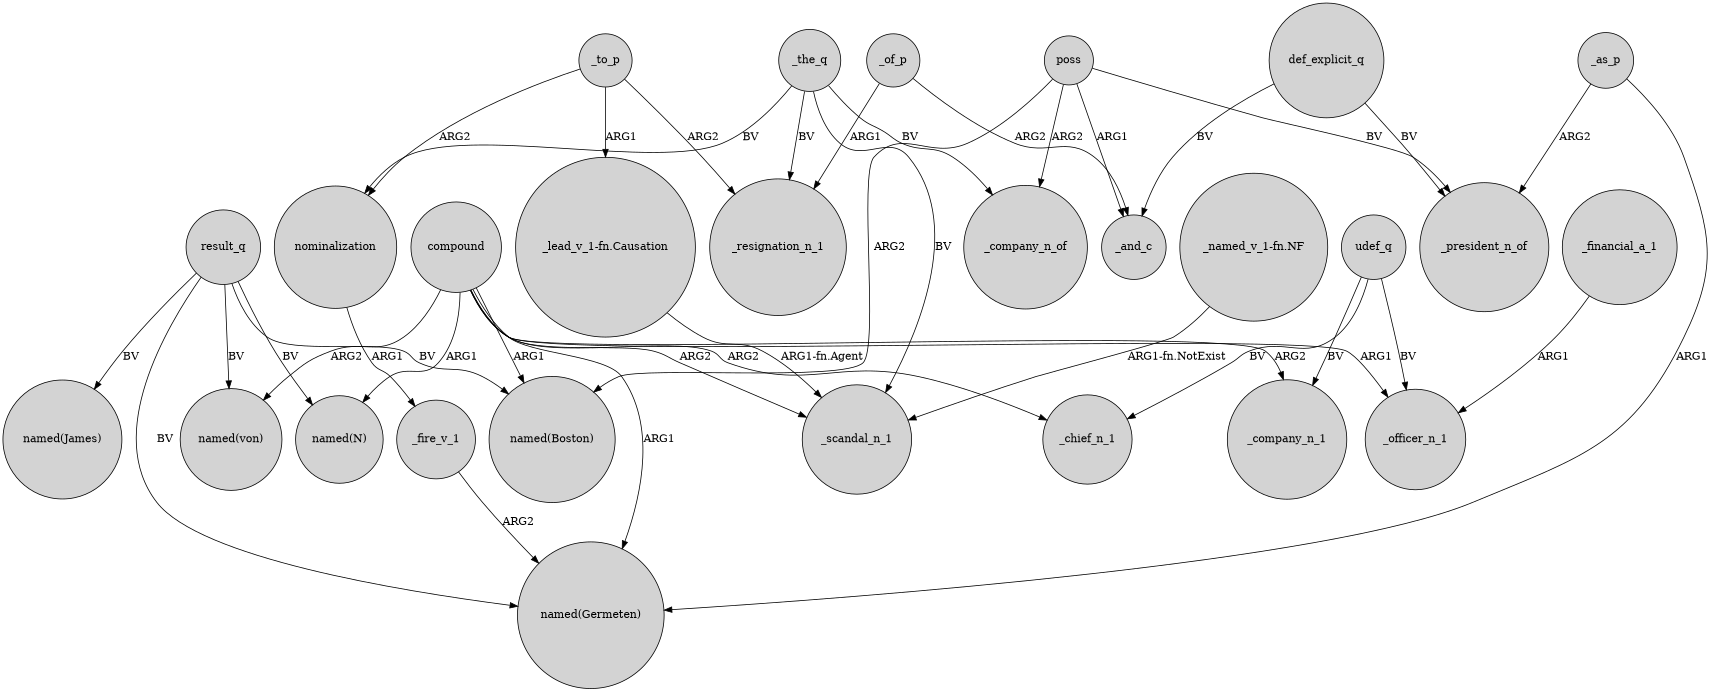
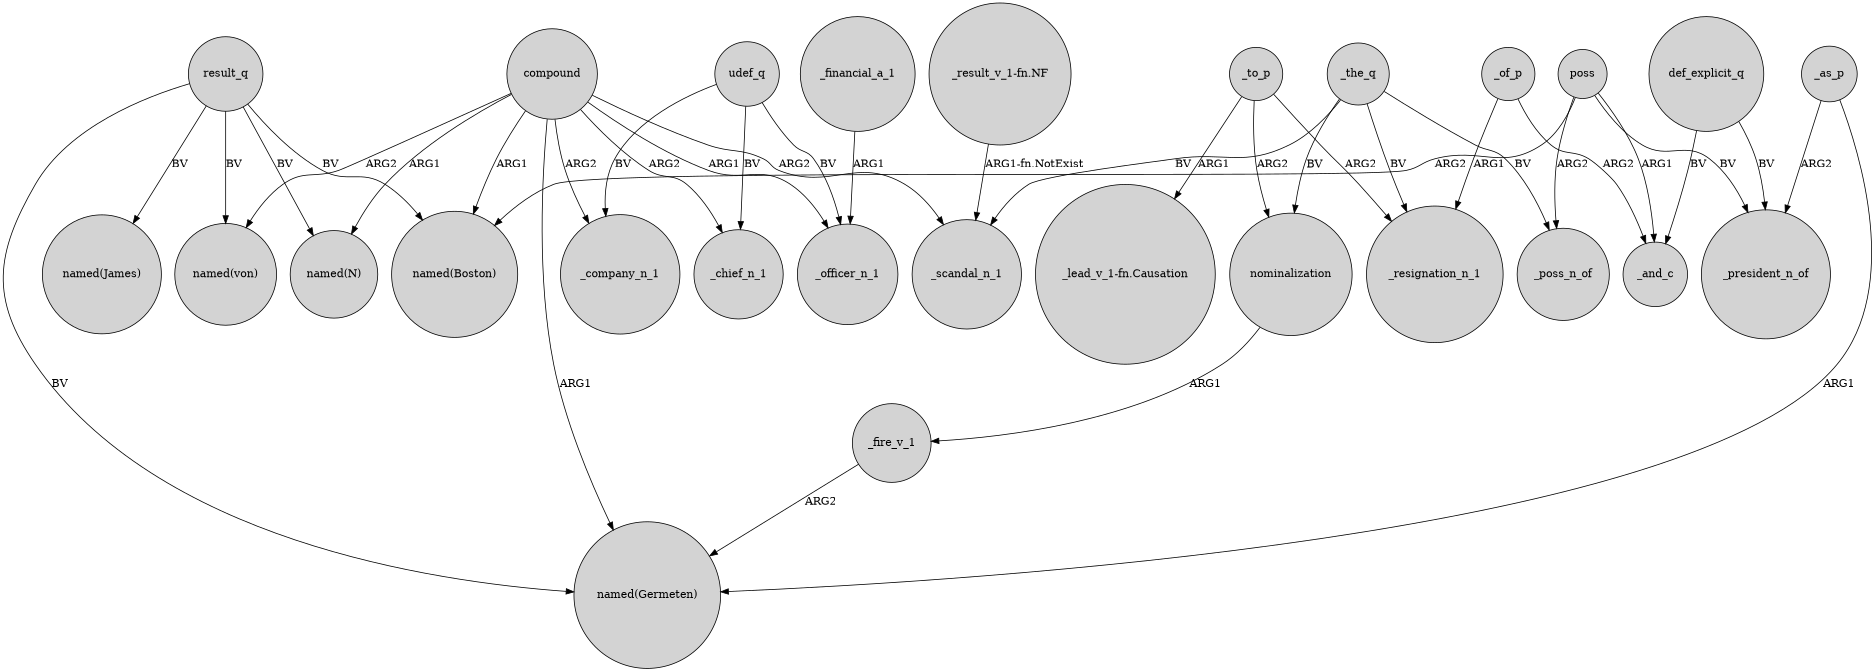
node "_company_n_of": label "_company_n_of" -> "_poss_n_of"
node "_named_v_1-fn.NF": label "_named_v_1-fn.NF" -> "_result_v_1-fn.NF"
edge "_lead_v_1-fn.Causation" -> "_scandal_n_1": removed, label "ARG1-fn.Agent"
